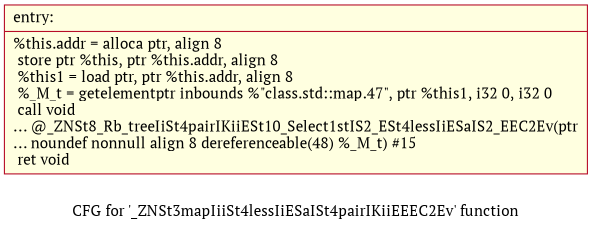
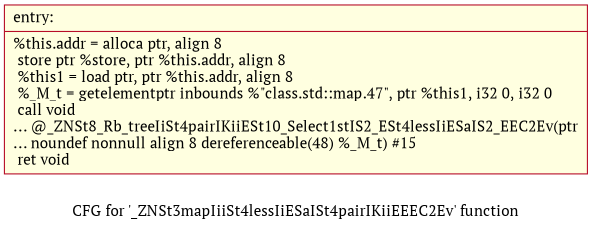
node "entry:": text "store ptr %this, ptr %this.addr, align 8" -> "store ptr %store, ptr %this.addr, align 8"
